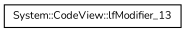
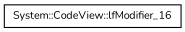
node "System::CodeView::lfModifier_13": label "System::CodeView::lfModifier_13" -> "System::CodeView::lfModifier_16"
